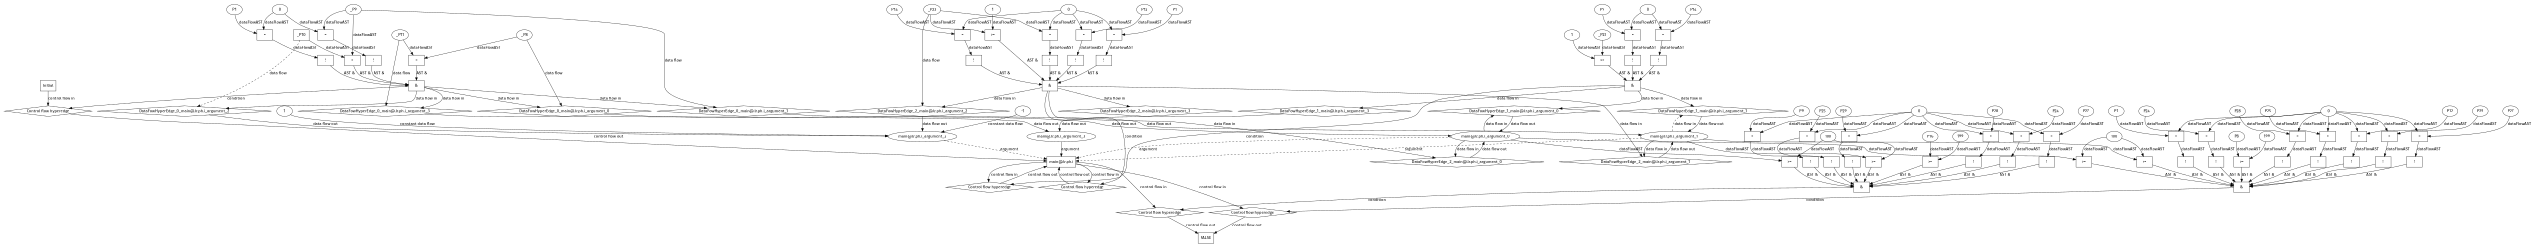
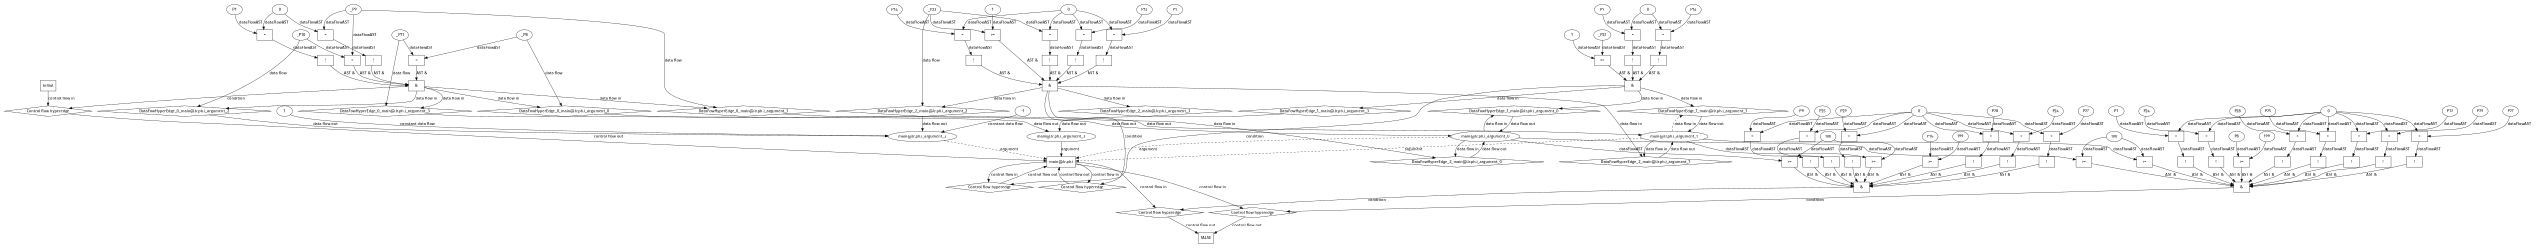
node "_P10": shape box -> ellipse
edge "_P10" -> "DataFowHyperEdge_0_main@.lr.ph.i_argument_2": style dashed -> solid
